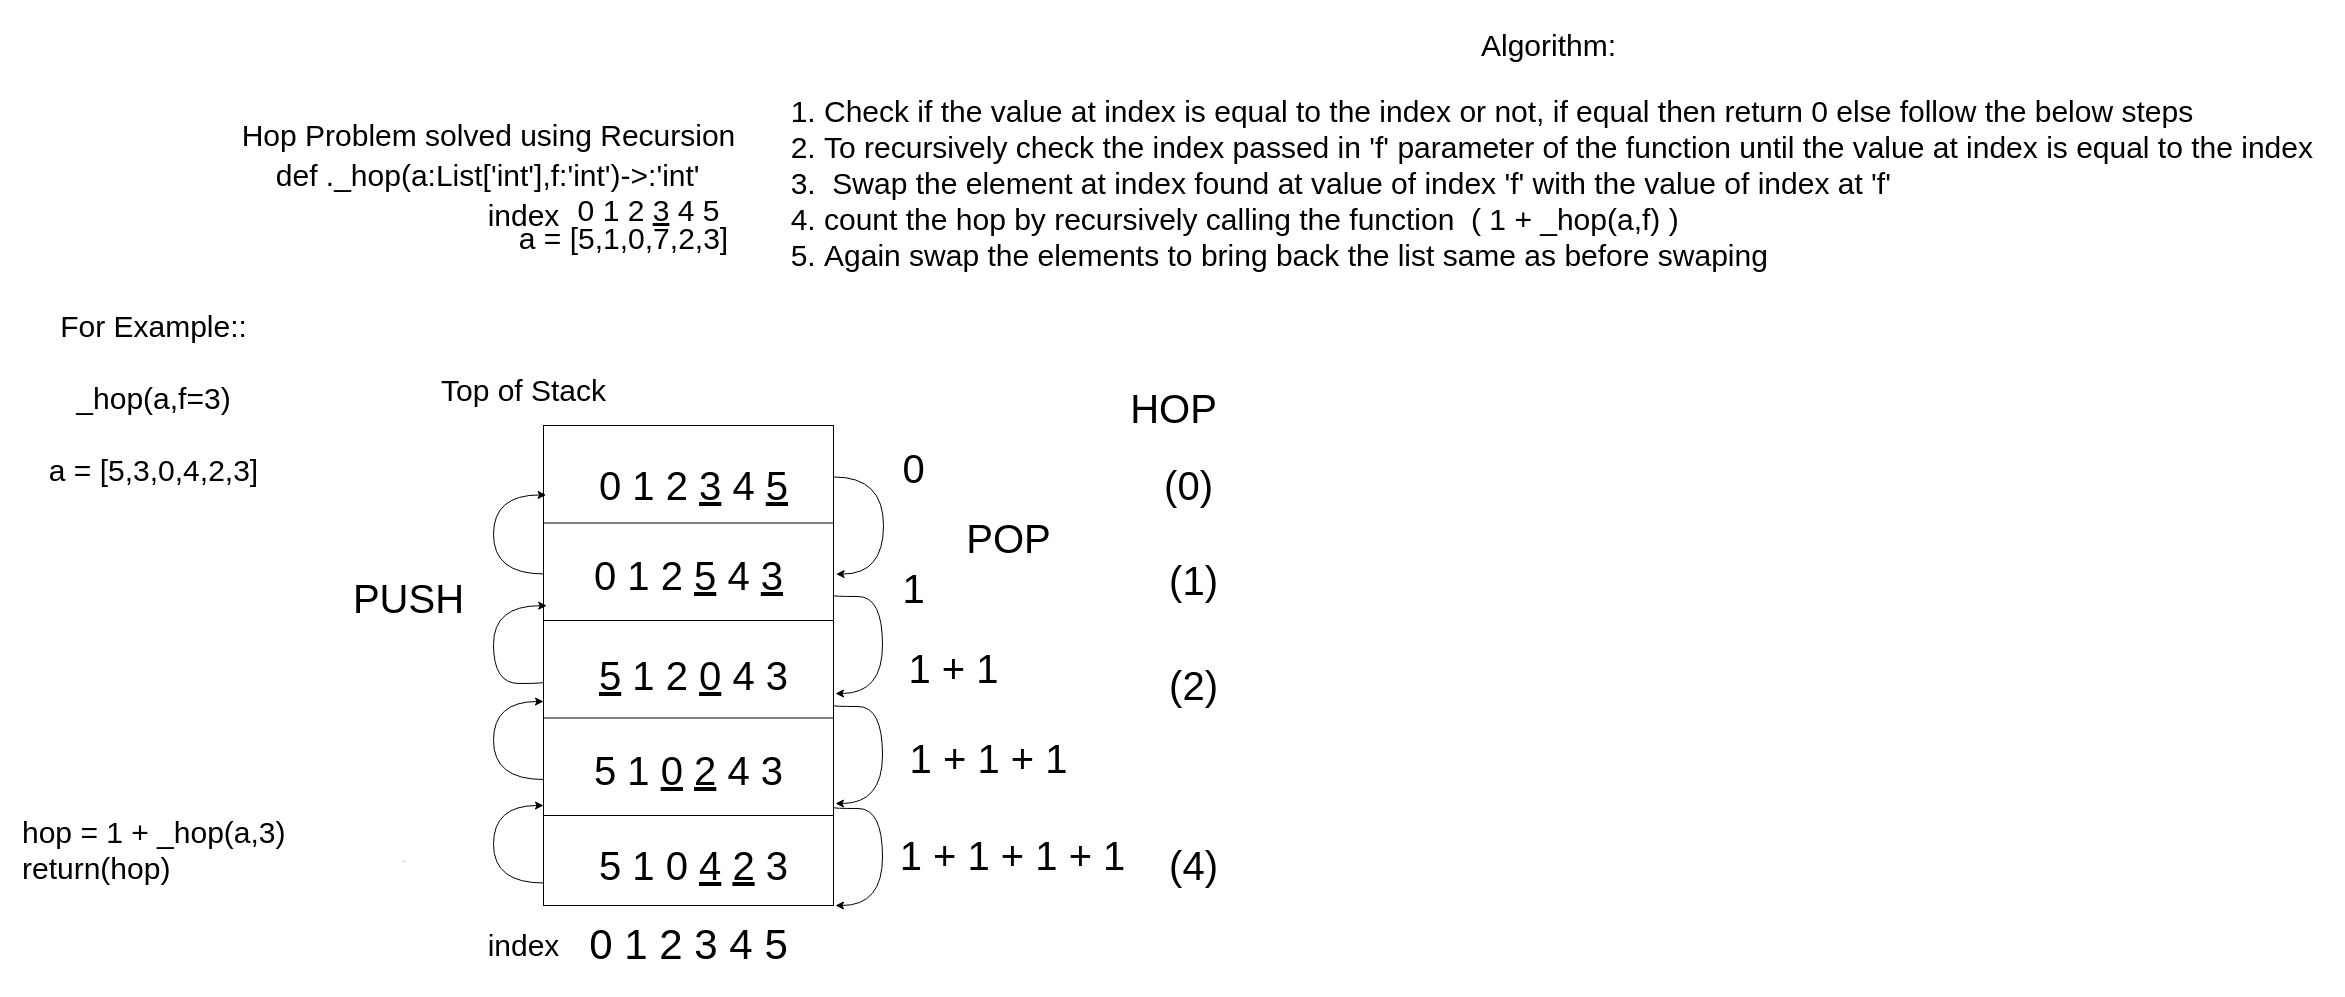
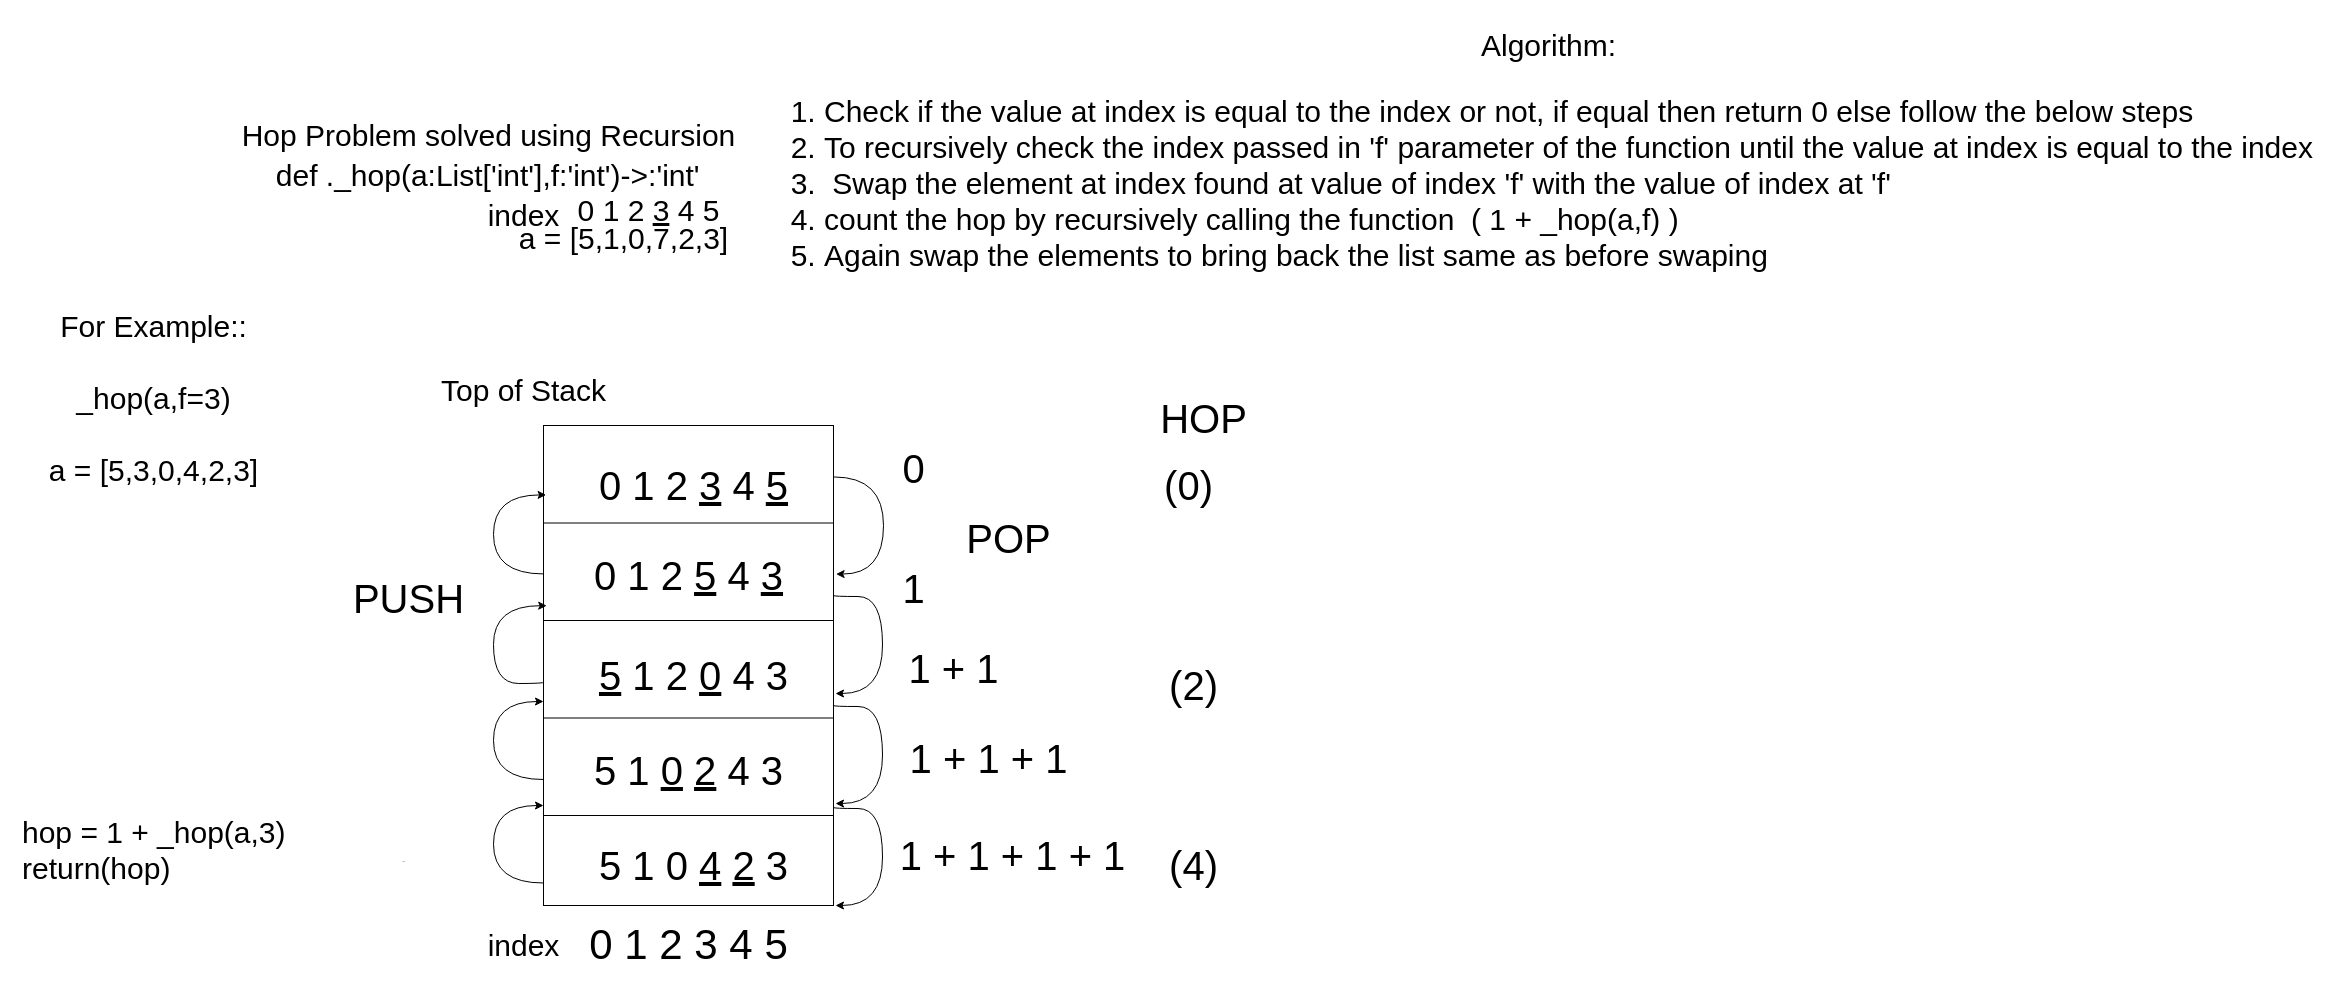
node "HOP": moved (1174, 409) -> (1204, 419)
node "(1)": removed
